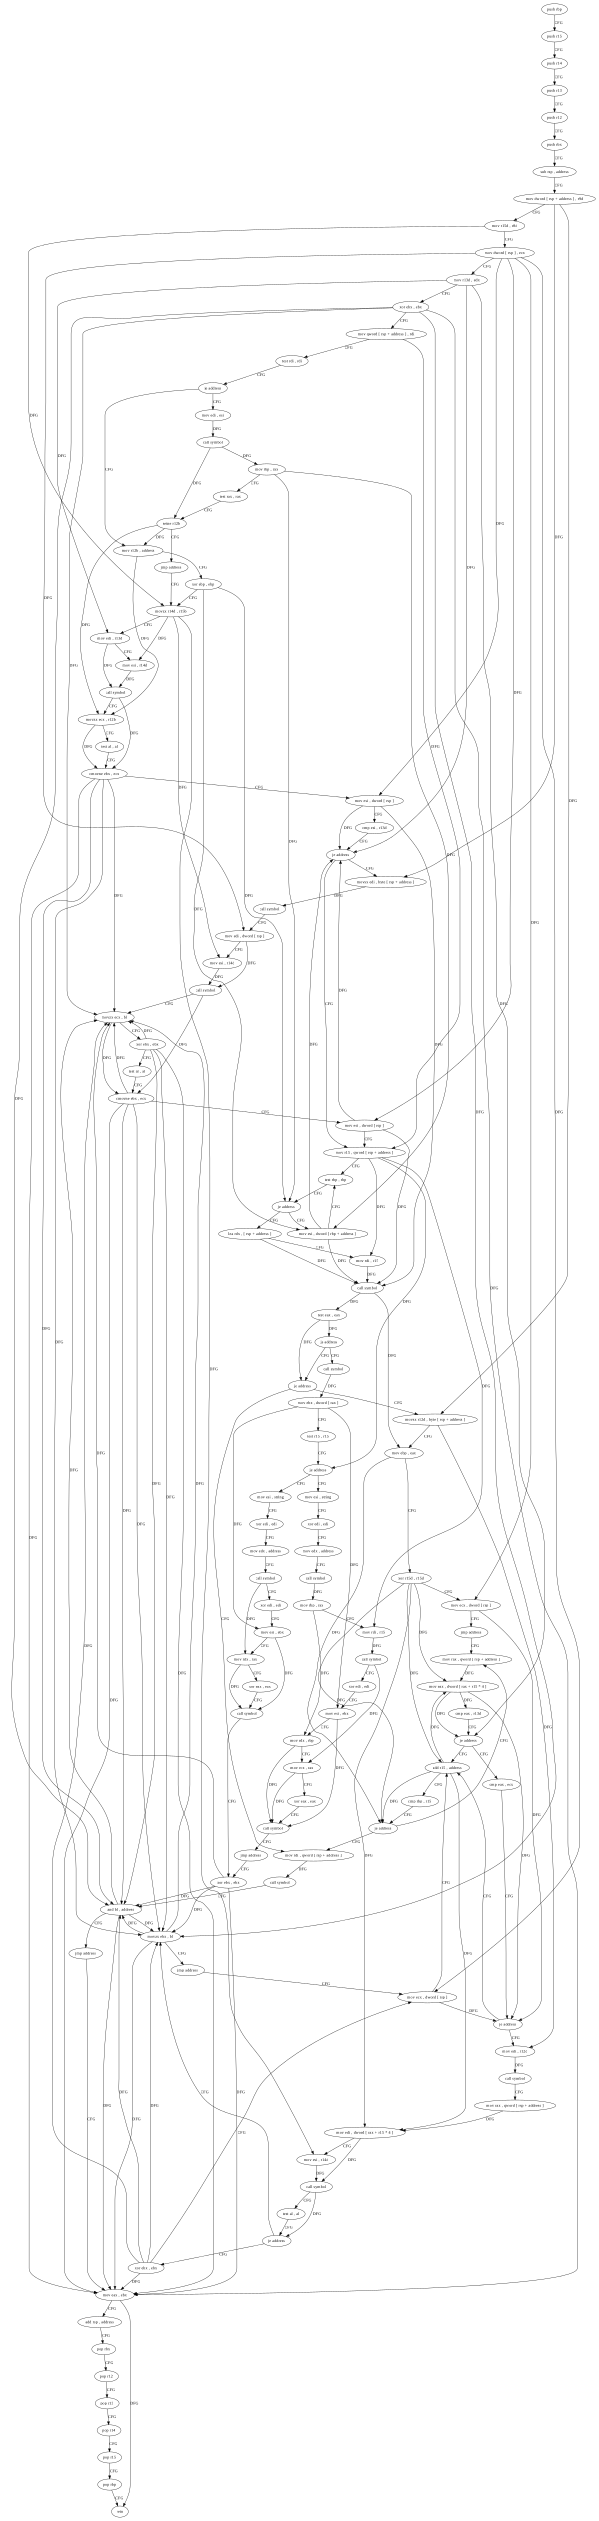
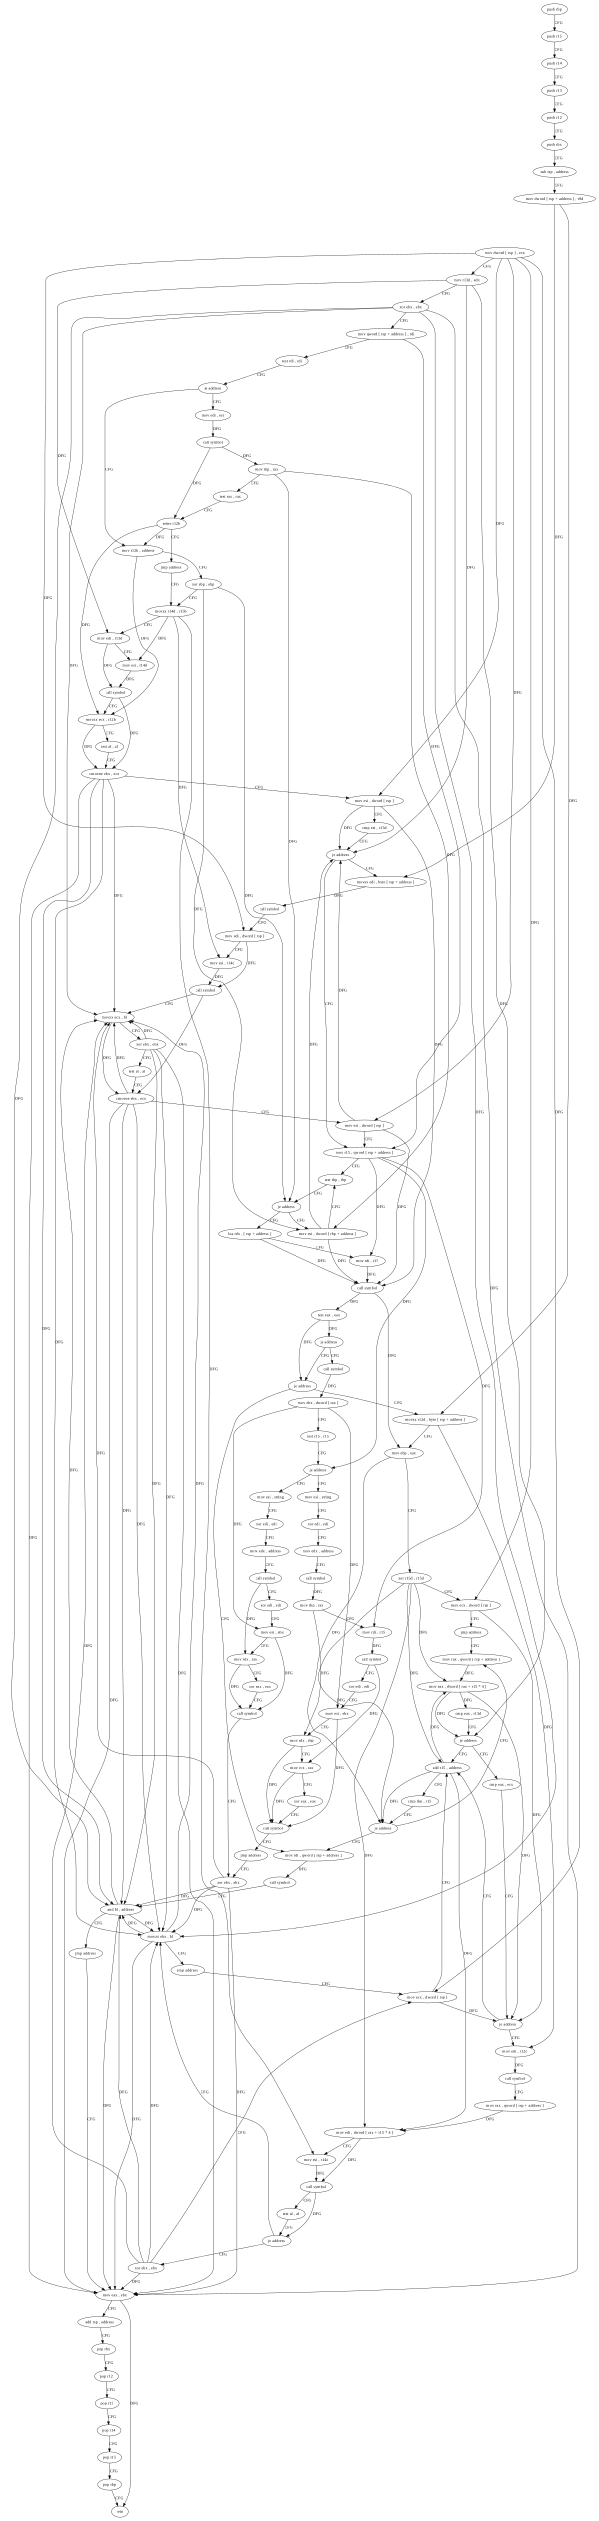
node "mov r15d , r8d": removed
